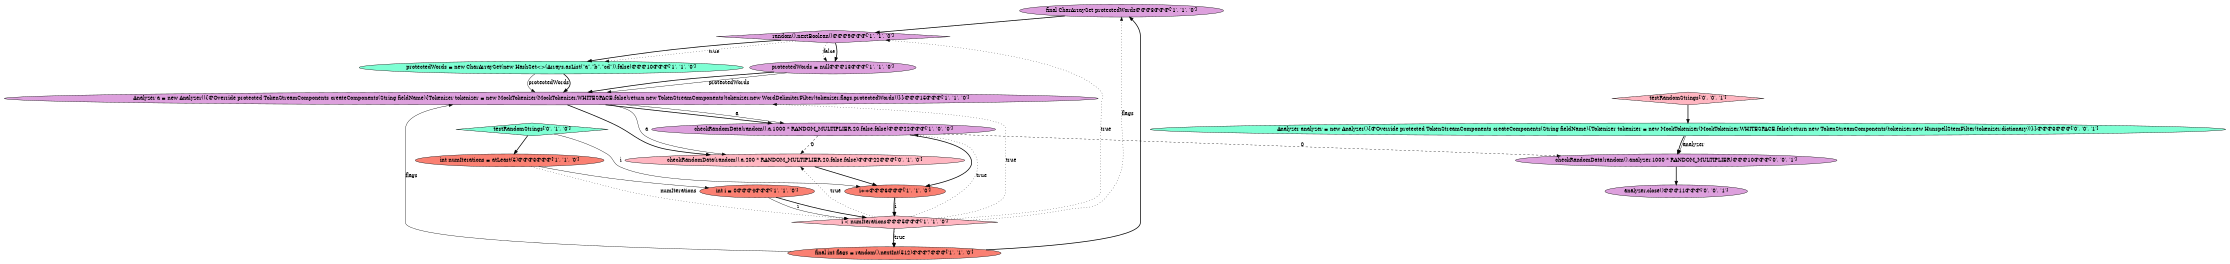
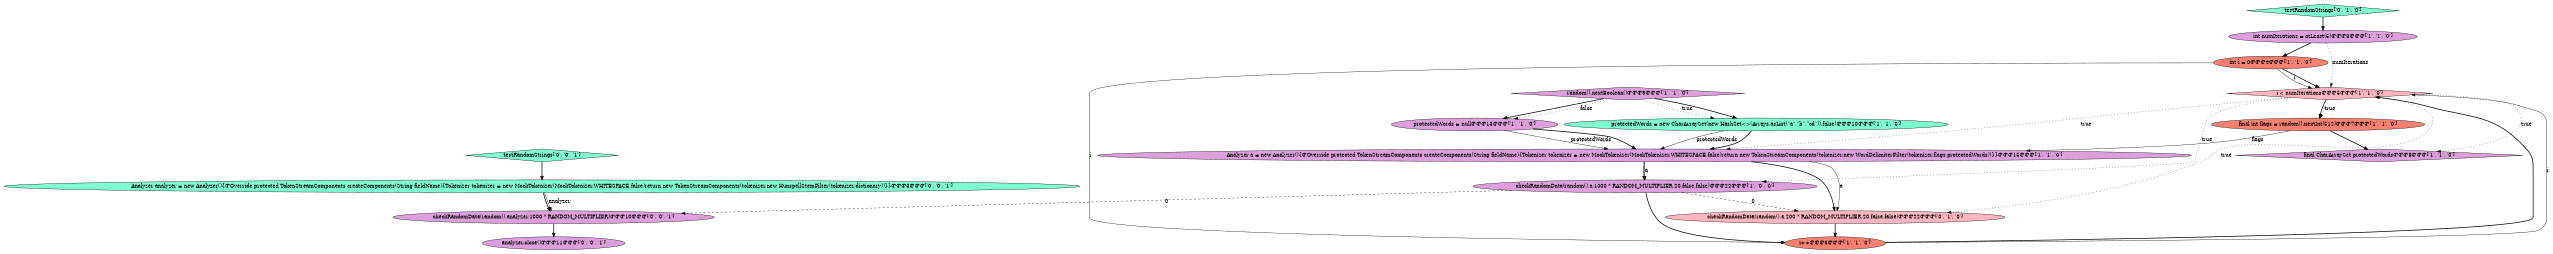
node "final CharArraySet protectedWords@@@8@@@['1', '1', '0']": shape ellipse -> diamond
edge "final CharArraySet protectedWords@@@8@@@['1', '1', '0']" -> "random().nextBoolean()@@@9@@@['1', '1', '0']": removed
node "testRandomStrings['0', '0', '1']": fillcolor lightpink -> aquamarine
edge "i < numIterations@@@5@@@['1', '1', '0']" -> "random().nextBoolean()@@@9@@@['1', '1', '0']": removed, label "true"
edge "i < numIterations@@@5@@@['1', '1', '0']" -> "final CharArraySet protectedWords@@@8@@@['1', '1', '0']": label "flags" -> "true"
node "int numIterations = atLeast(5)@@@3@@@['1', '1', '0']": fillcolor salmon -> plum
edge "int numIterations = atLeast(5)@@@3@@@['1', '1', '0']" -> "int i = 0@@@4@@@['1', '1', '0']": style solid -> bold
edge "testRandomStrings['0', '1', '0']" -> "i++@@@6@@@['1', '1', '0']": now "int i = 0@@@4@@@['1', '1', '0']" -> "i++@@@6@@@['1', '1', '0']"
